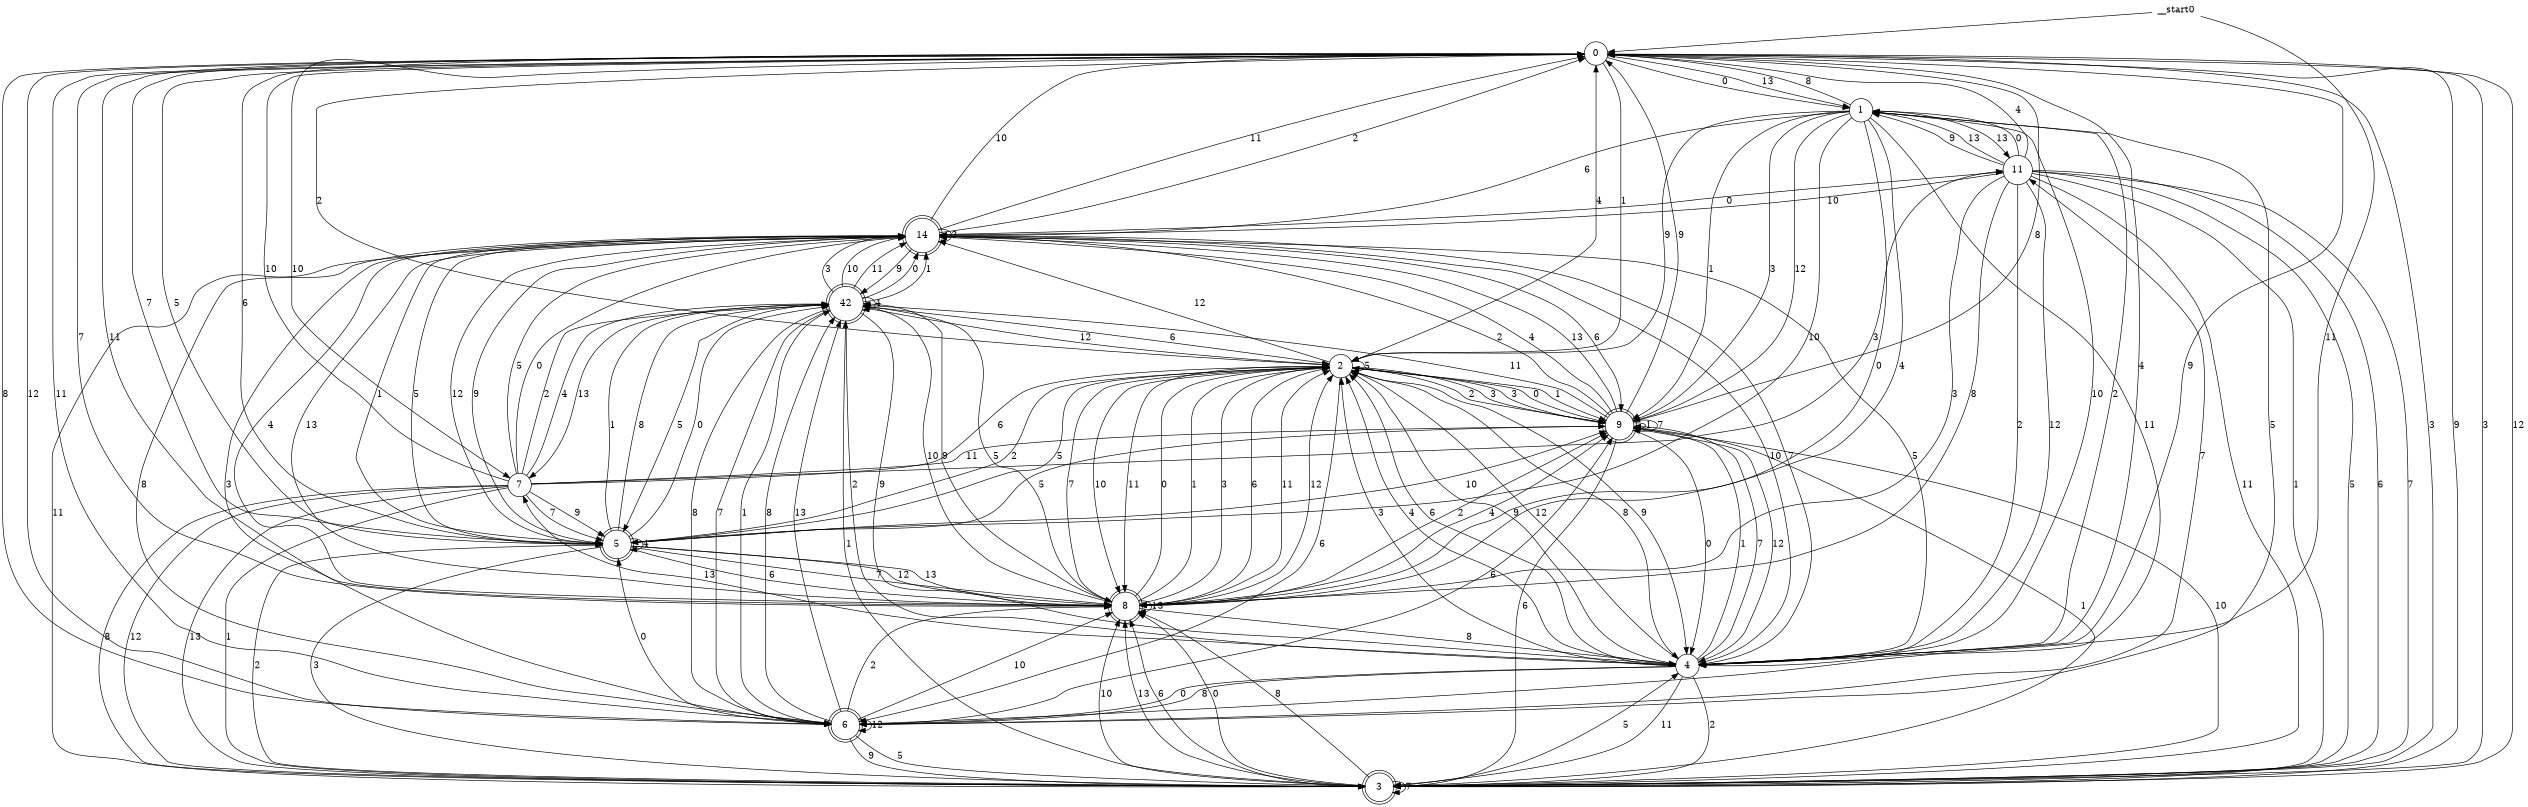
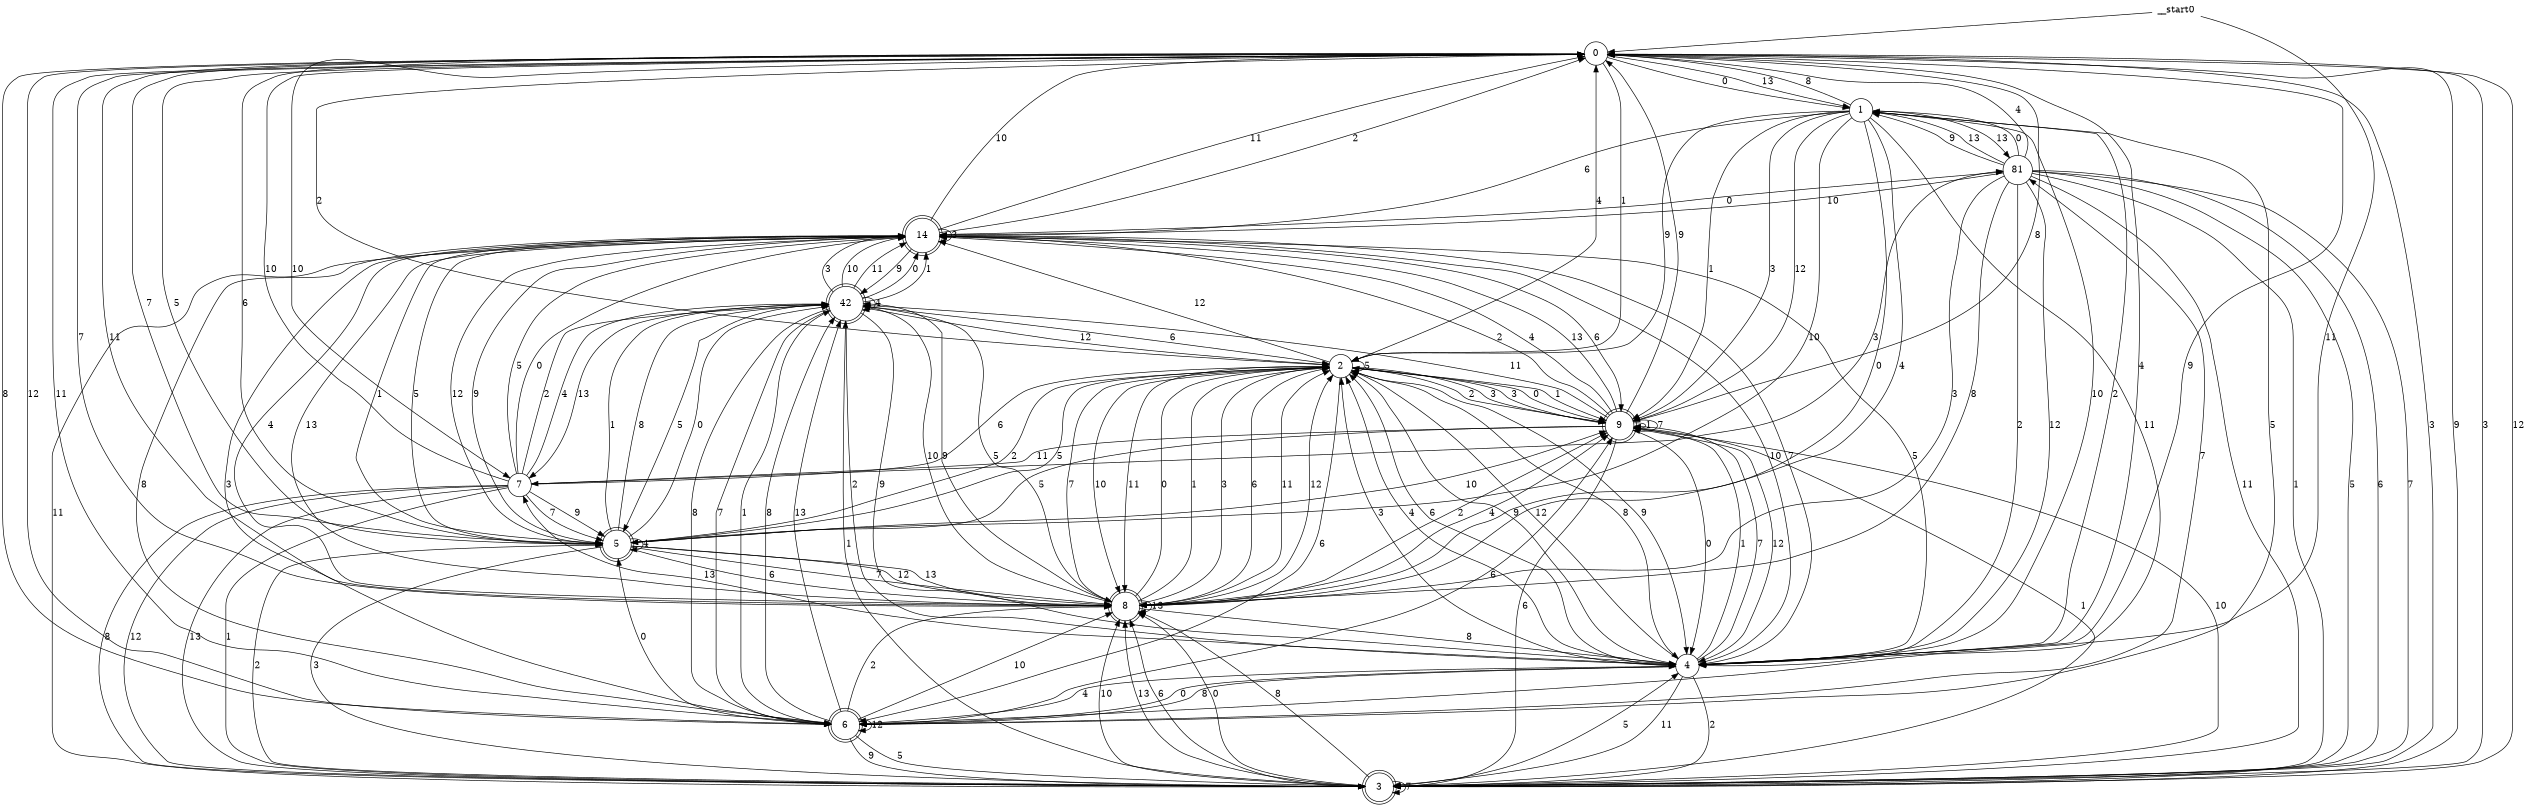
node "11": label "11" -> "81"
edge "7" -> "9": reversed
edge "6" -> "4": added, label "4"
